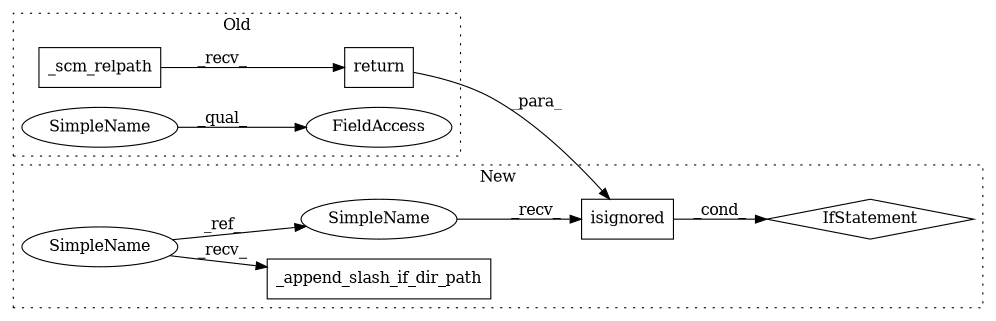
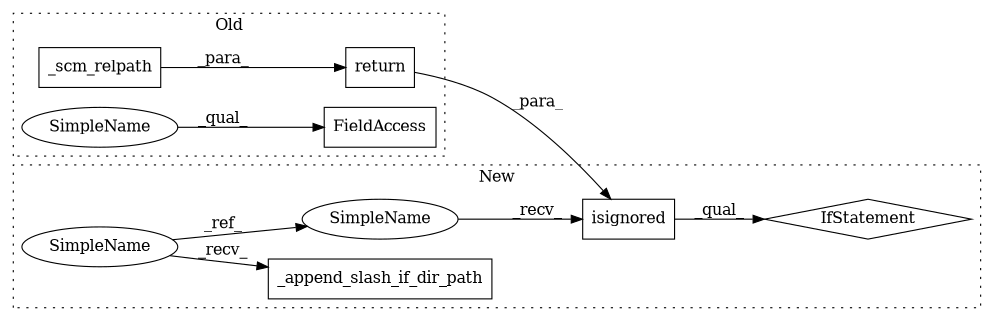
edge "_scm_relpath" -> "return": label "_recv_" -> "_para_"
node "FieldAccess": shape ellipse -> box
edge "isignored" -> "IfStatement": label "_cond_" -> "_qual_"
